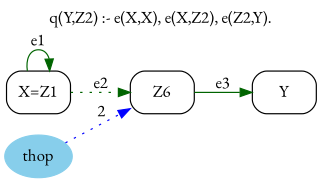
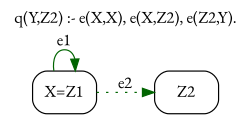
node "Z6": label "Z6" -> "Z2"
node "Y": removed
node "thop": removed
